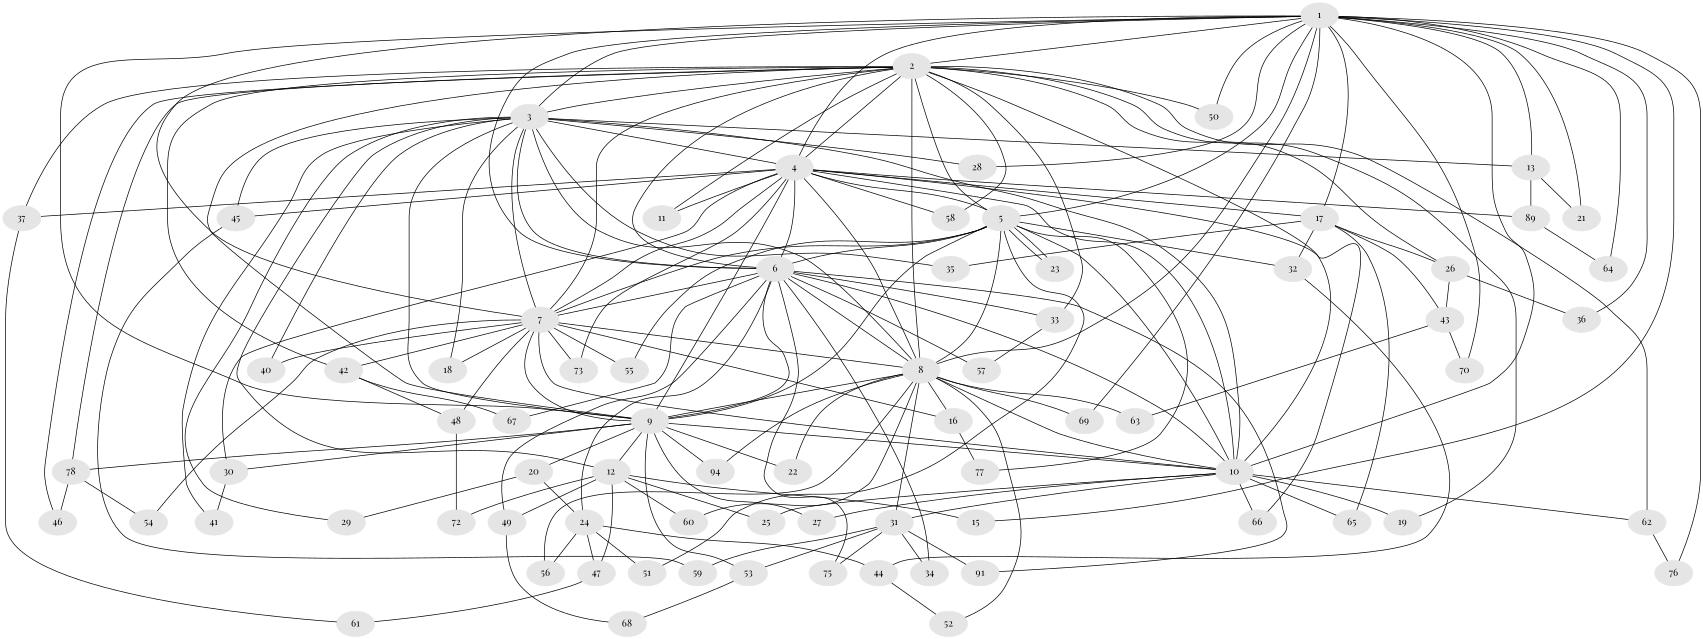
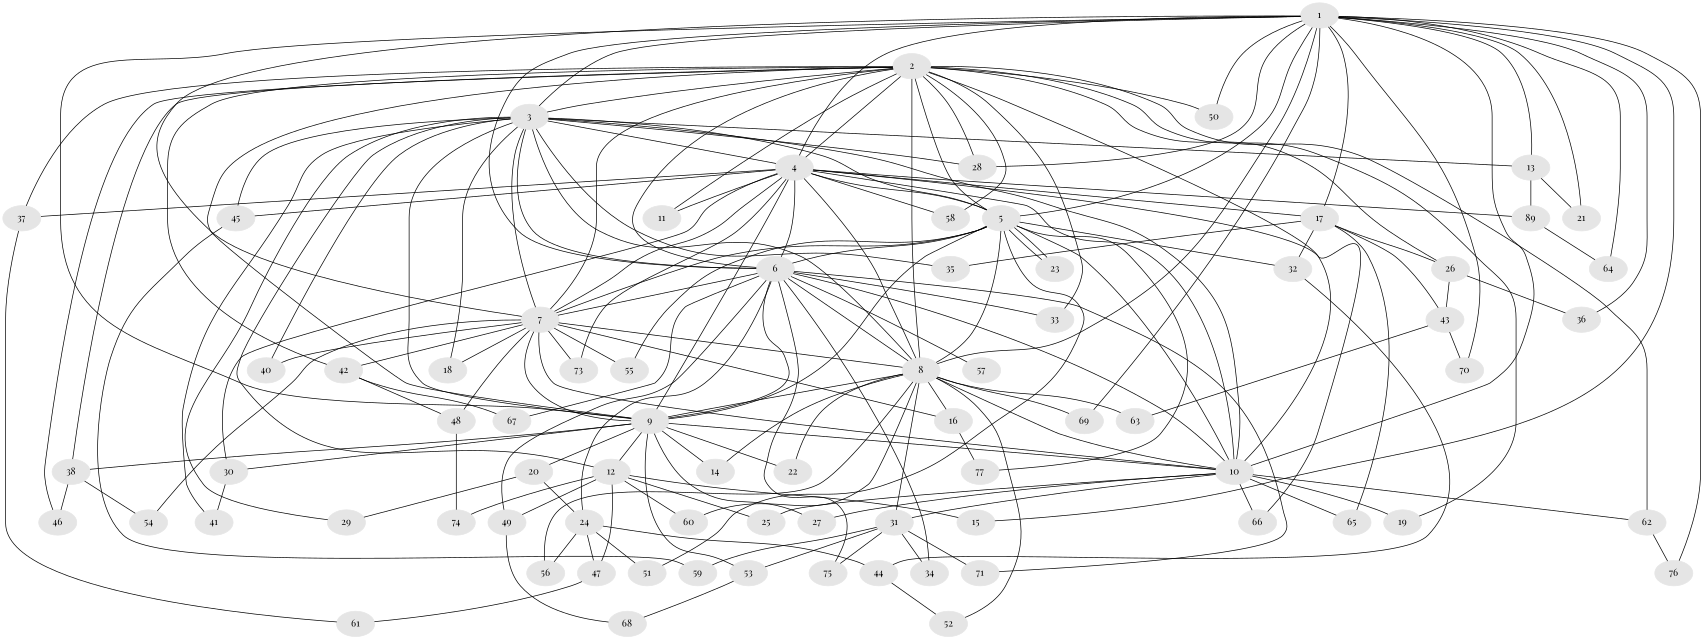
edge "1" -- "2": now "28" -- "2"
edge "3" -- "5": added
edge "33" -- "57": removed
node "78": label "78" -> "38"
node "94": label "94" -> "14"
node "72": label "72" -> "74"
node "91": label "91" -> "71"
